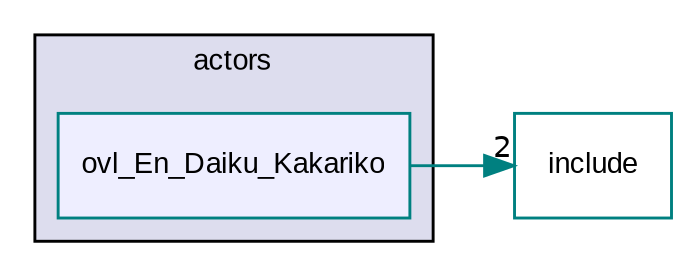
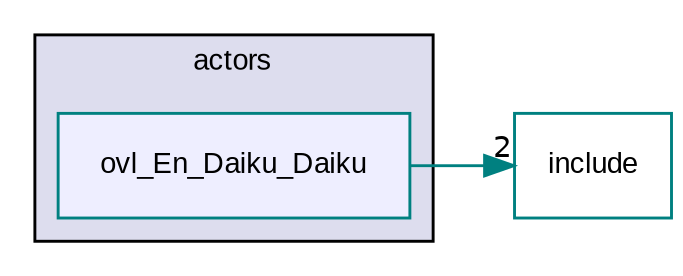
node "ovl_En_Daiku_Kakariko": label "ovl_En_Daiku_Kakariko" -> "ovl_En_Daiku_Daiku"
